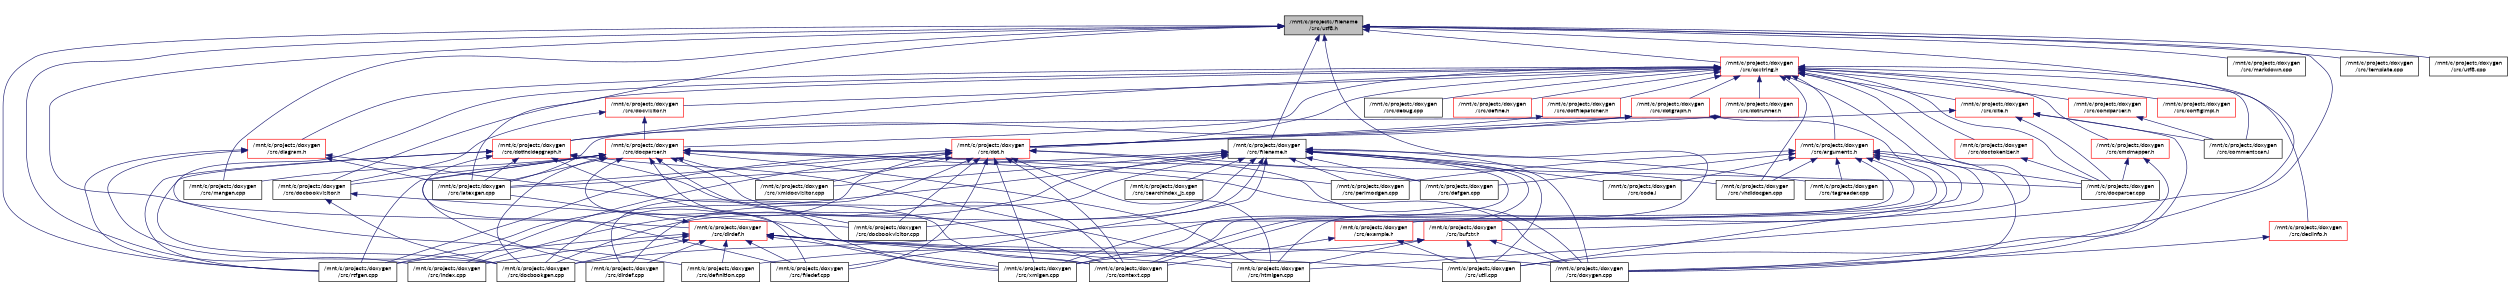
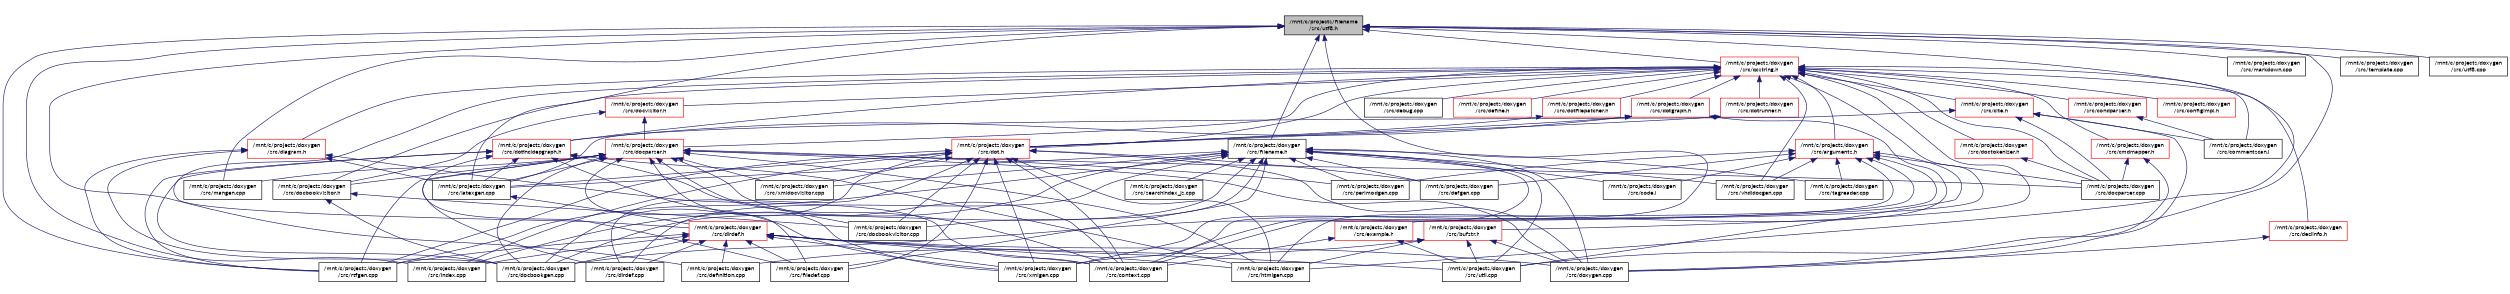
edge "/mnt/c/projects/doxygen /src/latexgen.cpp" -> "/mnt/c/projects/doxygen /src/dirdef.h": reversed
edge "/mnt/c/projects/doxygen /src/xmlgen.cpp" -> "/mnt/c/projects/doxygen /src/filename.h": removed
edge "/mnt/c/projects/doxygen /src/doxygen.cpp" -> "/mnt/c/projects/doxygen /src/arguments.h": removed
